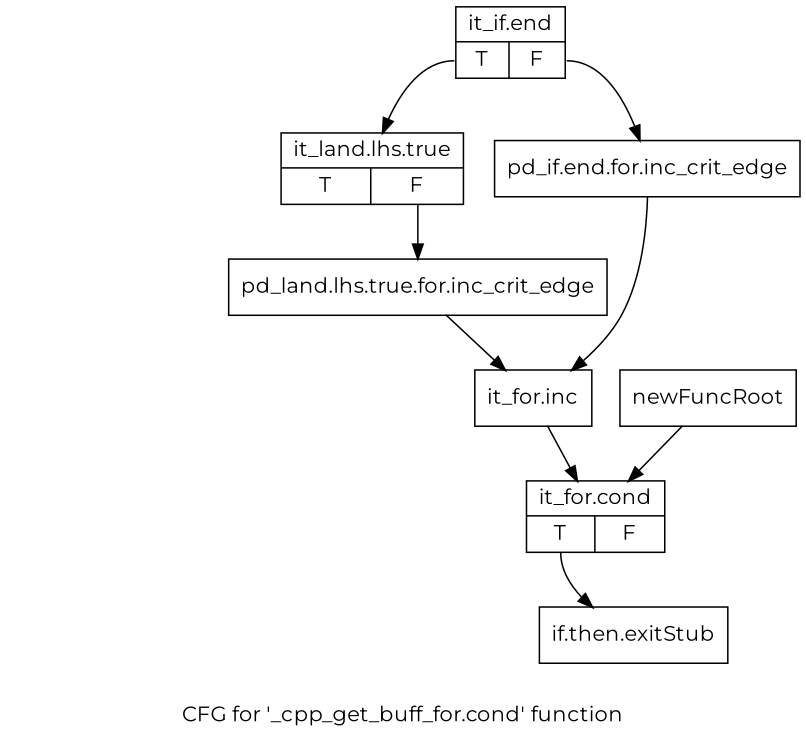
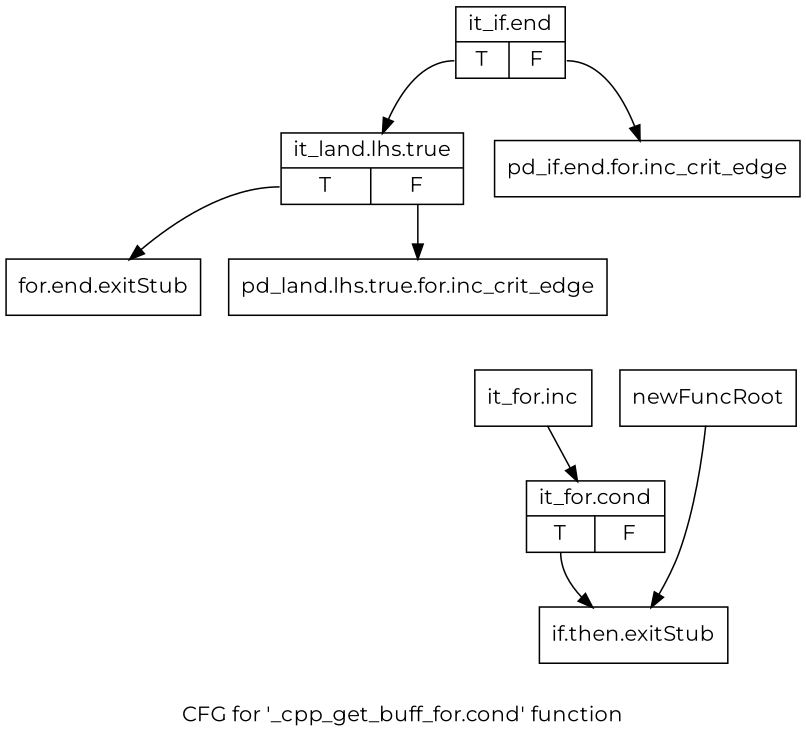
edge "pd_if.end.for.inc_crit_edge" -> "it_for.inc": removed
node "for.end.exitStub": added
edge "pd_land.lhs.true.for.inc_crit_edge" -> "it_for.inc": removed
edge "newFuncRoot" -> "it_for.cond": now "newFuncRoot" -> "if.then.exitStub"
